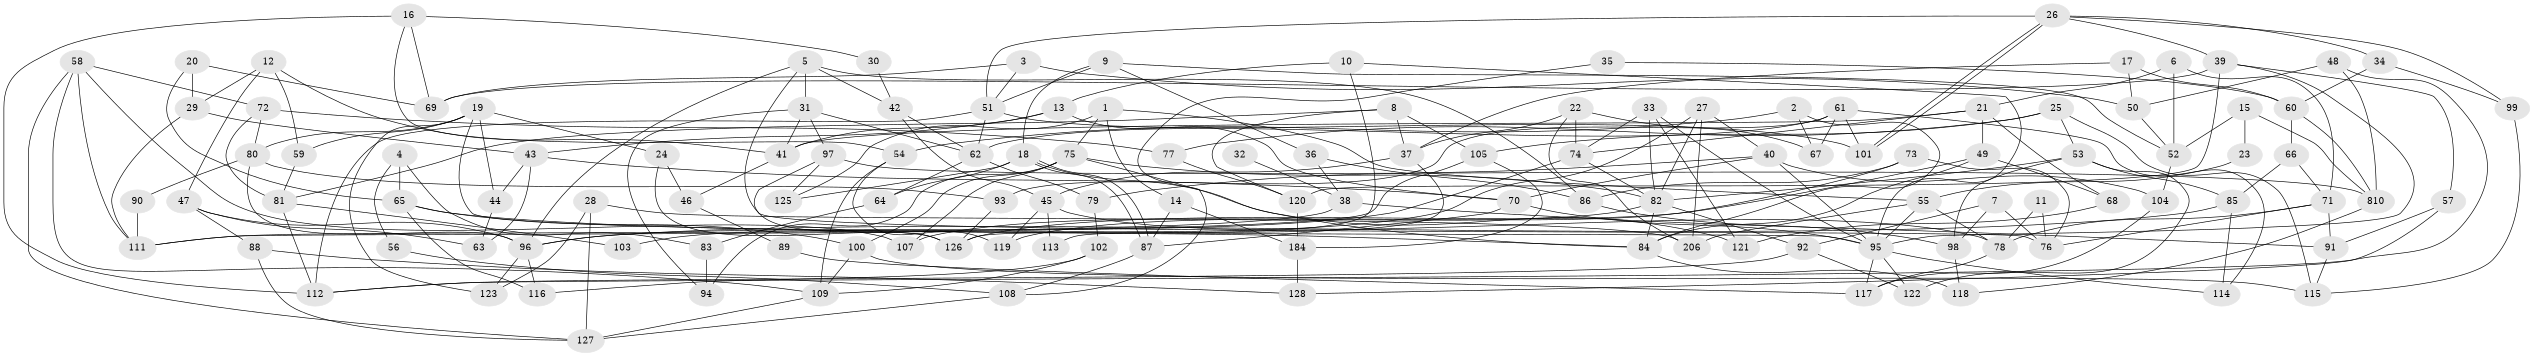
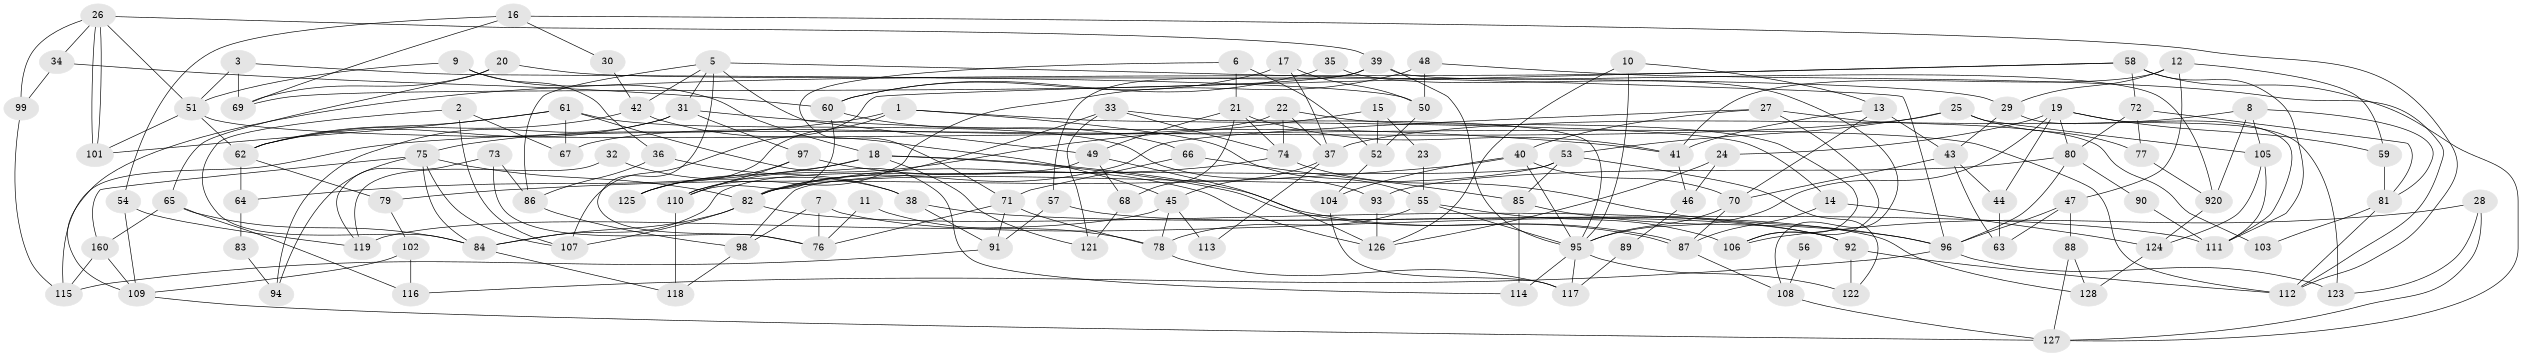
edge "9" -- "52": removed
edge "2" -- "54": now "2" -- "107"
edge "5" -- "49": added
node "4": removed
edge "32" -- "119": added
node "120": label "120" -> "920"
node "810": label "810" -> "110"
node "100": label "100" -> "160"
node "184": label "184" -> "124"
node "206": label "206" -> "106"
